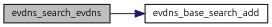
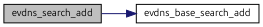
node "evdns_search_evdns": label "evdns_search_evdns" -> "evdns_search_add"
